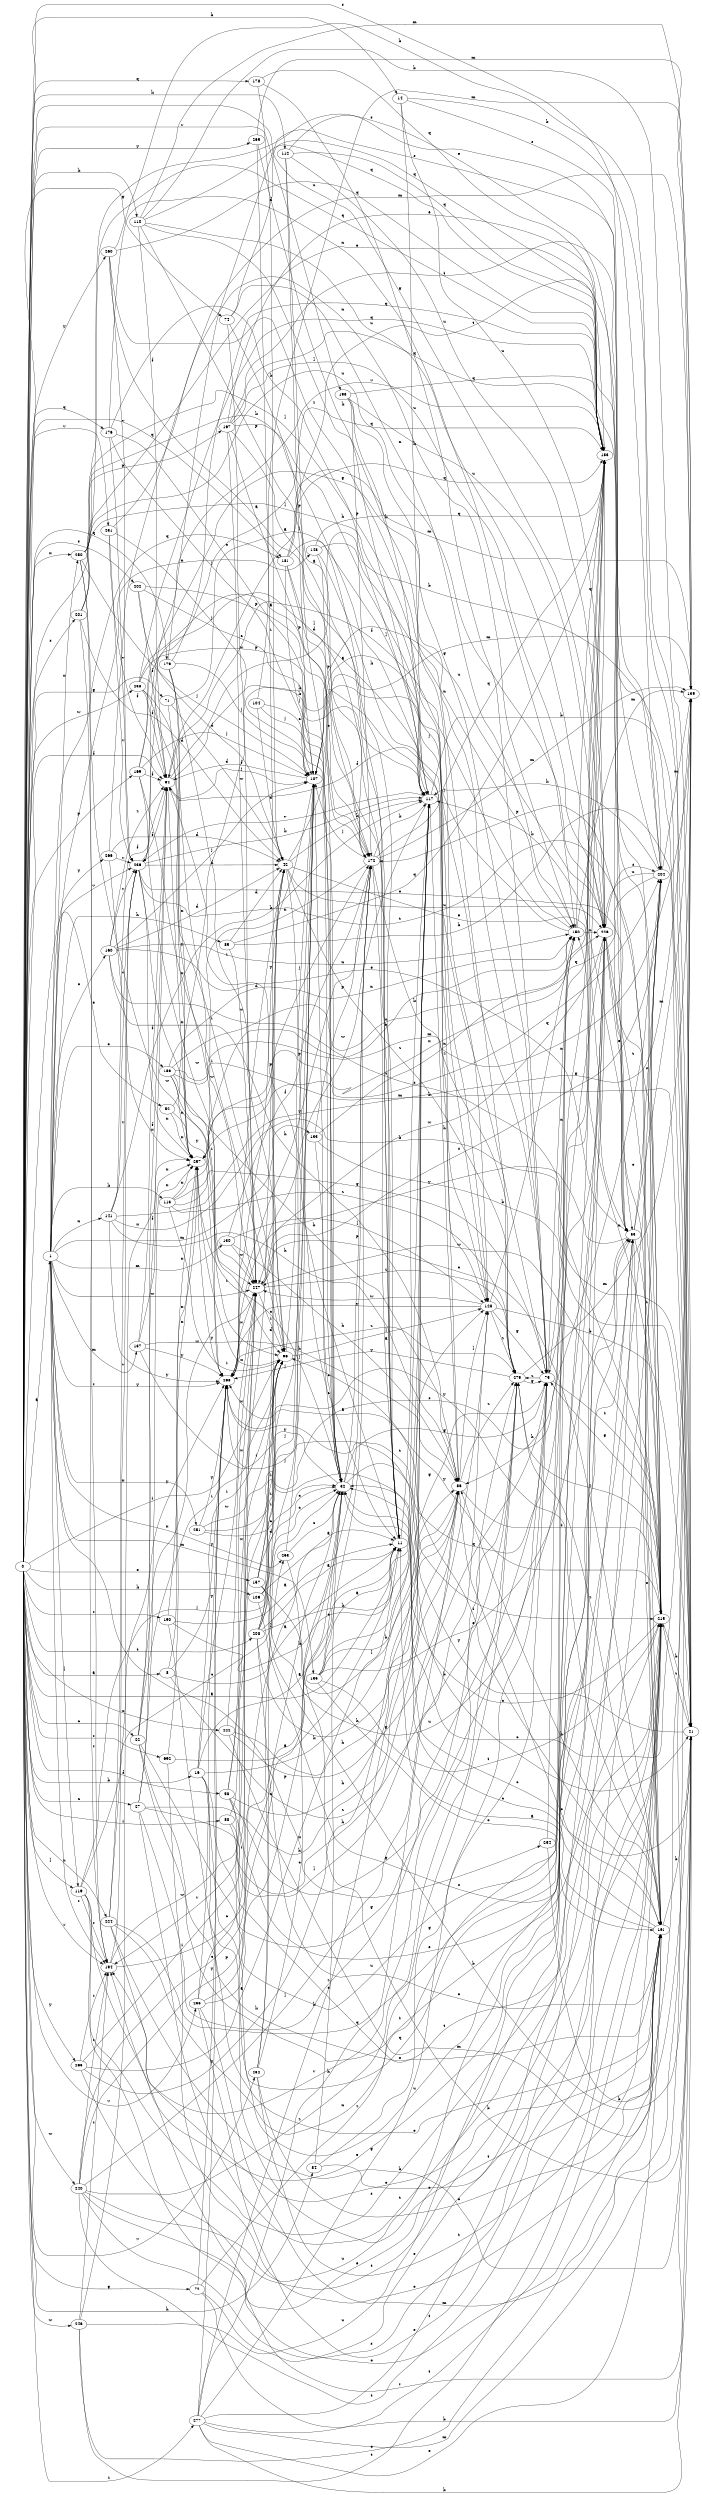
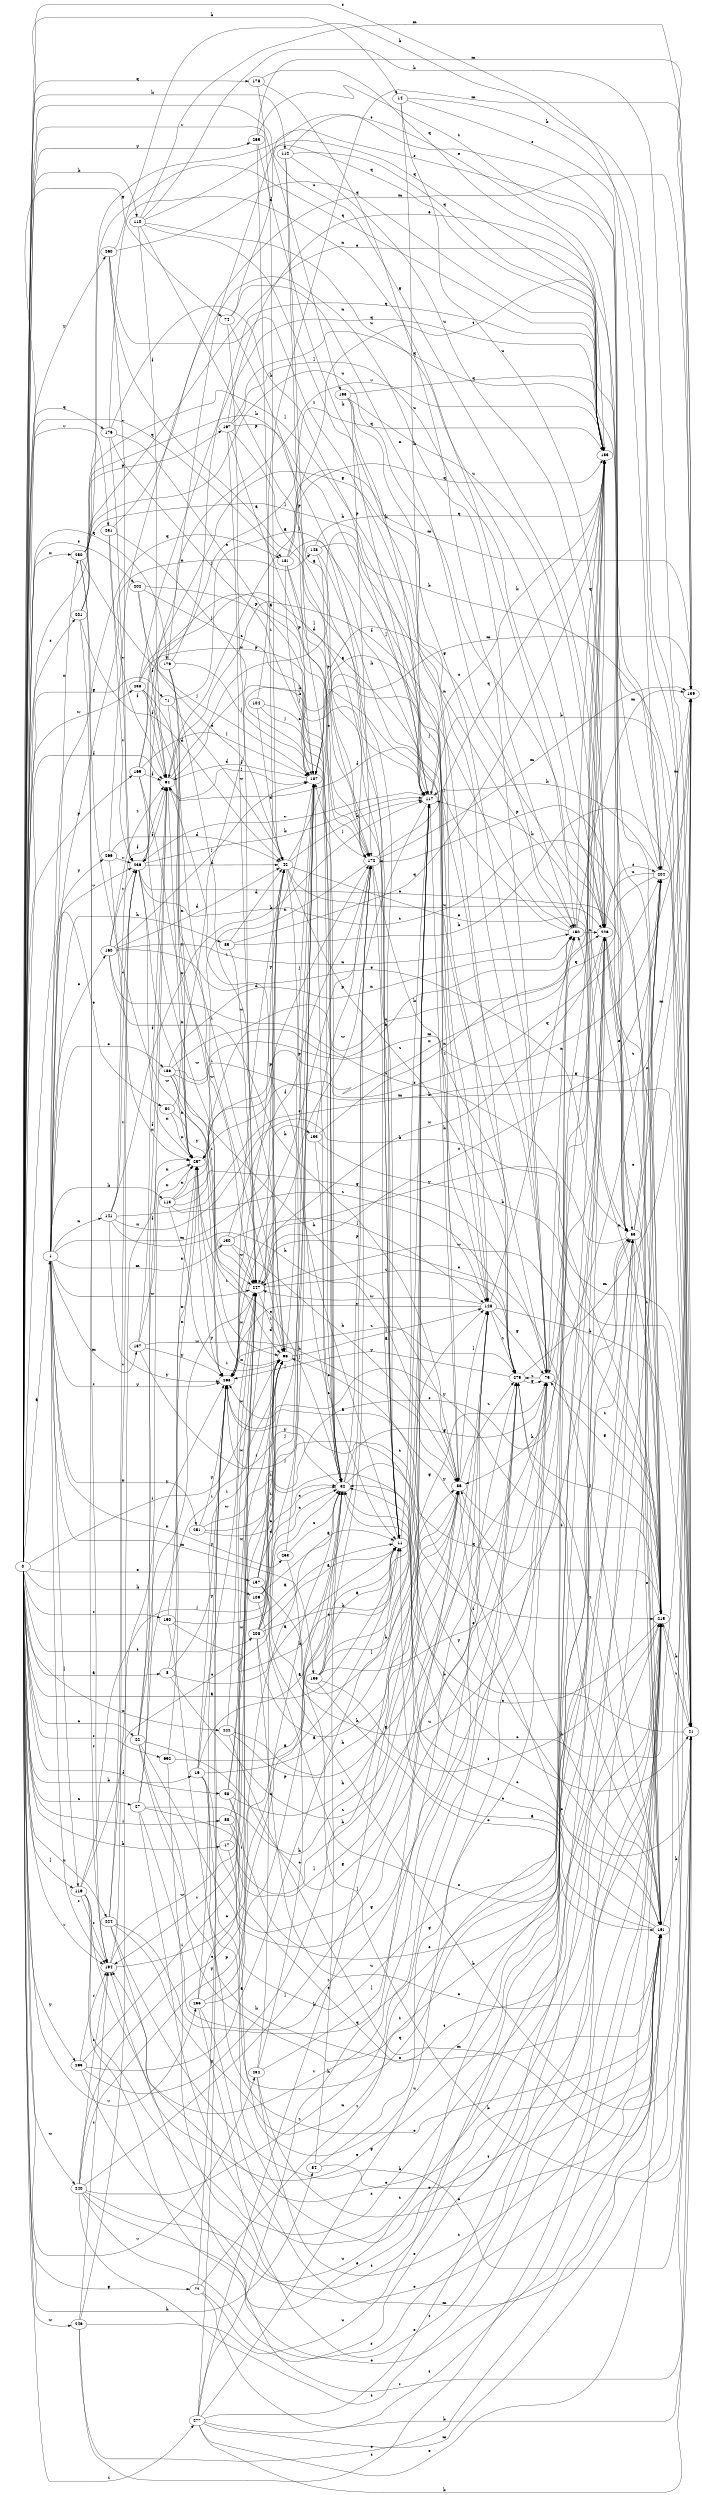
edge "172" -> "117": now "183" -> "117"
edge "167" -> "215": now "265" -> "215"
edge "172" -> "268": label "y" -> "s"
edge "16" -> "117": label "k" -> "a"
edge "58" -> "75": now "22" -> "75"
edge "232" -> "253": now "232" -> "128"
node "254": removed
node "17": added
